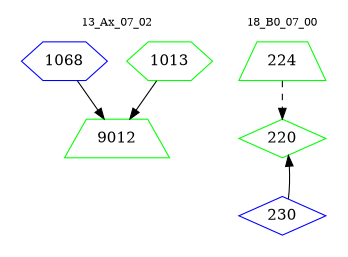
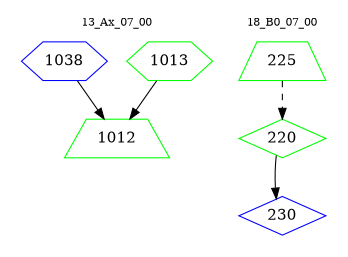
cluster "13_Ax_07_02": label "13_Ax_07_02" -> "13_Ax_07_00"
node "1068": label "1068" -> "1038"
node "224": label "224" -> "225"
node "9012": label "9012" -> "1012"
edge "230" -> "220": reversed
